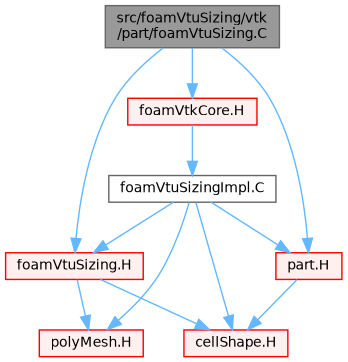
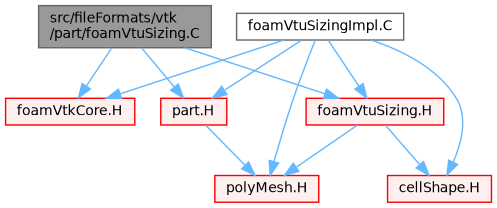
node "src/foamVtuSizing/vtk /part/foamVtuSizing.C": label "src/foamVtuSizing/vtk /part/foamVtuSizing.C" -> "src/fileFormats/vtk /part/foamVtuSizing.C"
edge "foamVtkCore.H" -> "foamVtuSizingImpl.C": reversed
edge "part.H" -> "cellShape.H": now "part.H" -> "polyMesh.H"
